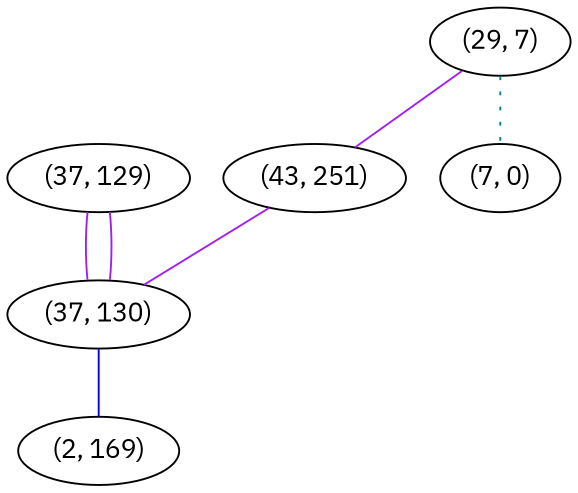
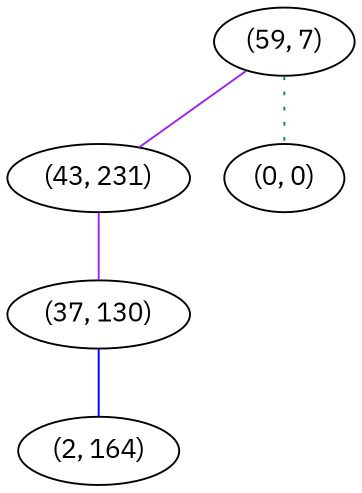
node "(29, 7)": label "(29, 7)" -> "(59, 7)"
node "(37, 129)": removed
node "(43, 251)": label "(43, 251)" -> "(43, 231)"
node "(7, 0)": label "(7, 0)" -> "(0, 0)"
node "(2, 169)": label "(2, 169)" -> "(2, 164)"
